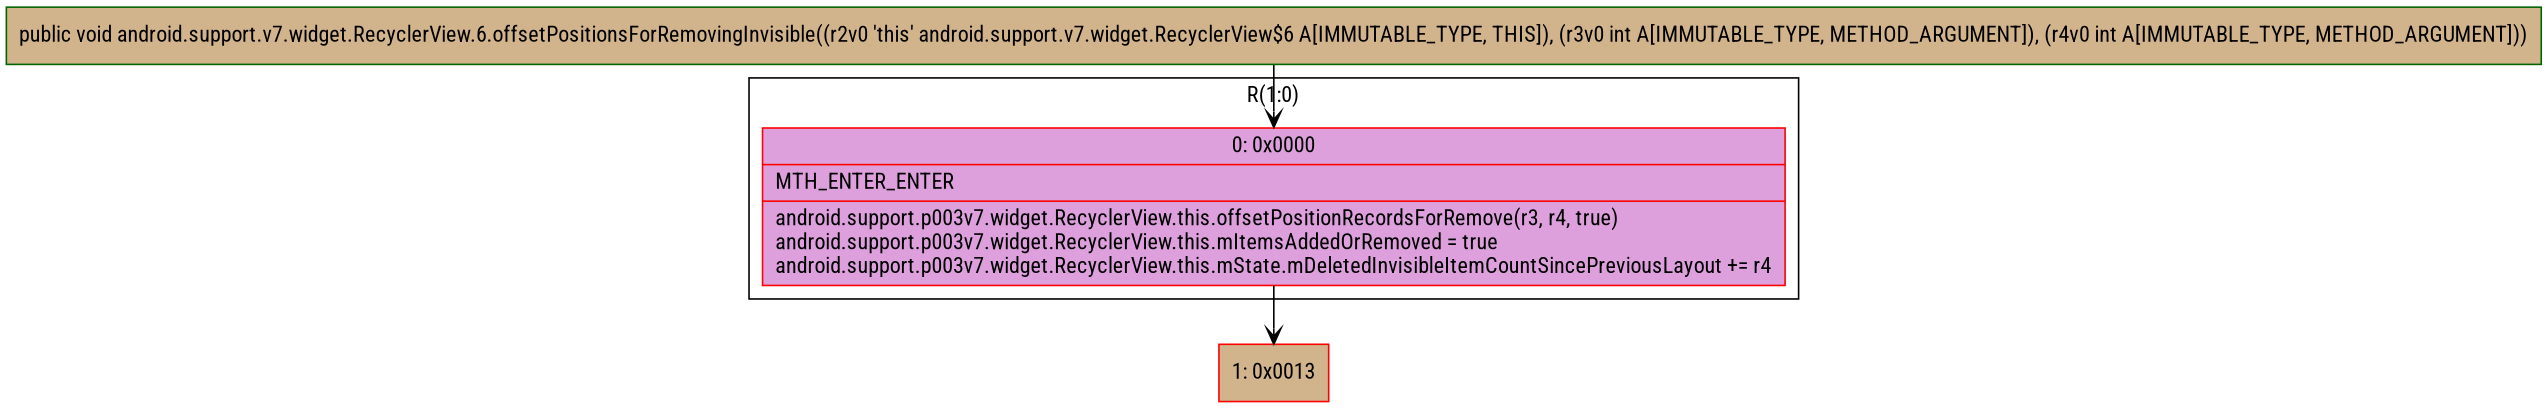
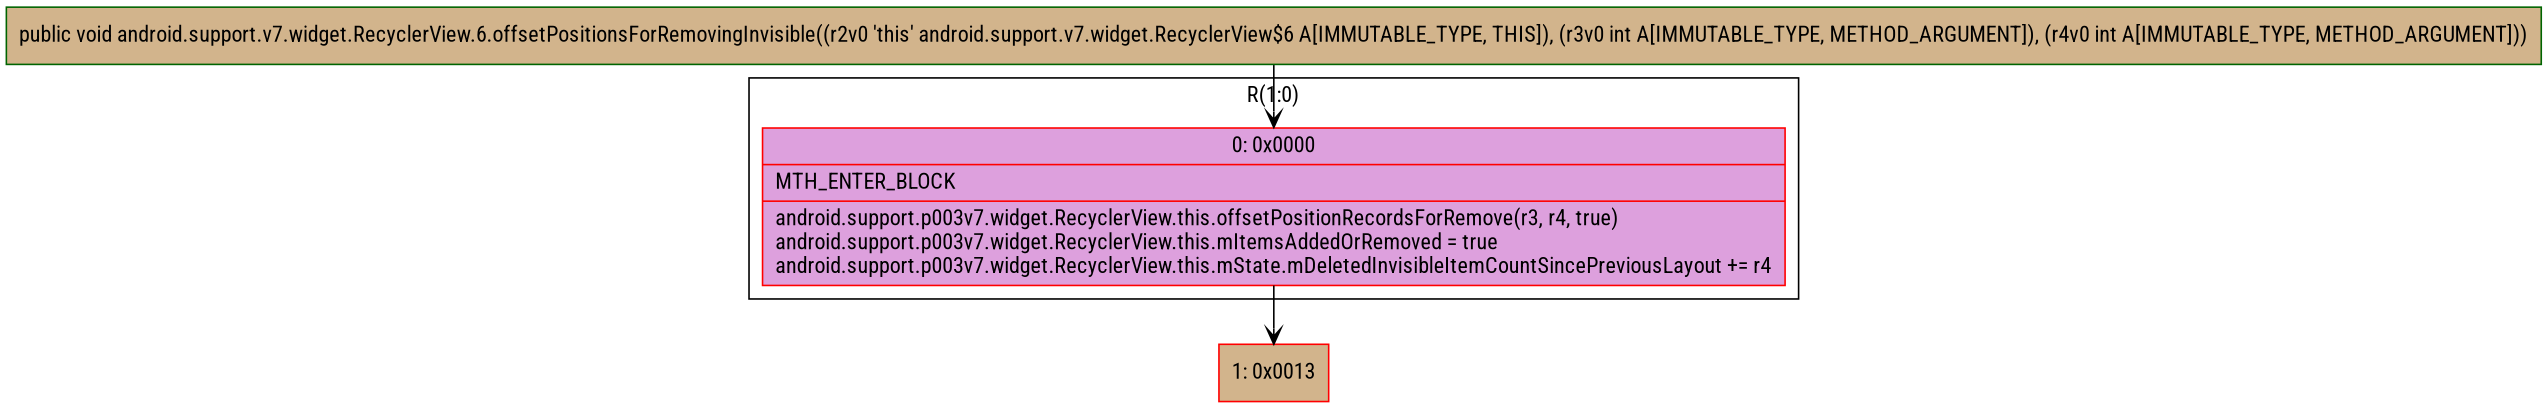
node "0: 0x0000": text "MTH_ENTER_ENTER" -> "MTH_ENTER_BLOCK"
